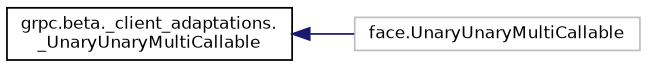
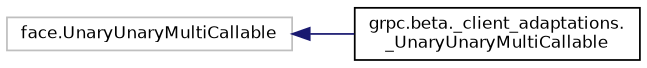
edge "face.UnaryUnaryMultiCallable" -> "grpc.beta._client_adaptations. _UnaryUnaryMultiCallable": reversed
